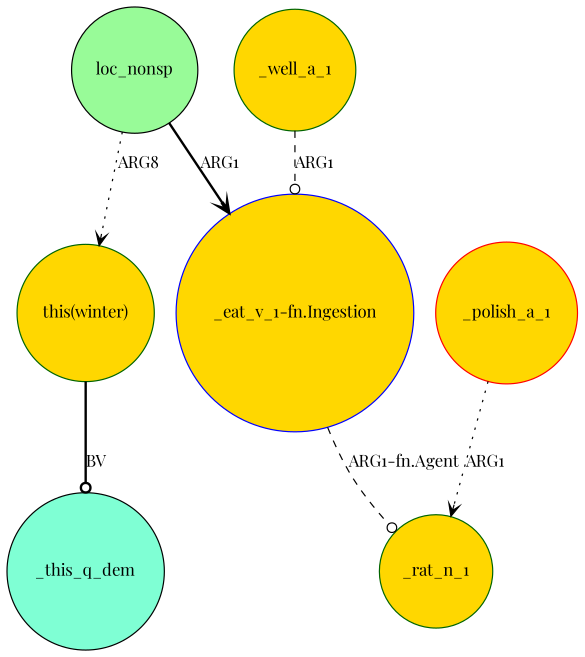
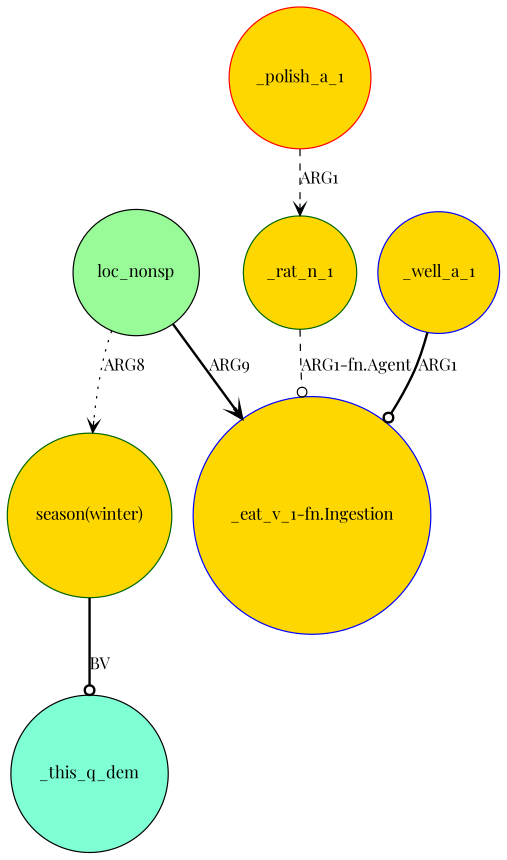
node "_well_a_1": color darkgreen -> blue
edge "_well_a_1" -> "_eat_v_1-fn.Ingestion": style dashed -> bold
edge "loc_nonsp" -> "_eat_v_1-fn.Ingestion": label "ARG1" -> "ARG9"
node "this(winter)": label "this(winter)" -> "season(winter)"
edge "_polish_a_1" -> "_rat_n_1": style dotted -> dashed
edge "_eat_v_1-fn.Ingestion" -> "_rat_n_1": reversed
